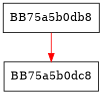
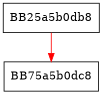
node "BB75a5b0db8": label "BB75a5b0db8" -> "BB25a5b0db8"
